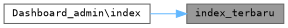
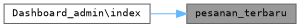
node "index_terbaru": label "index_terbaru" -> "pesanan_terbaru"
